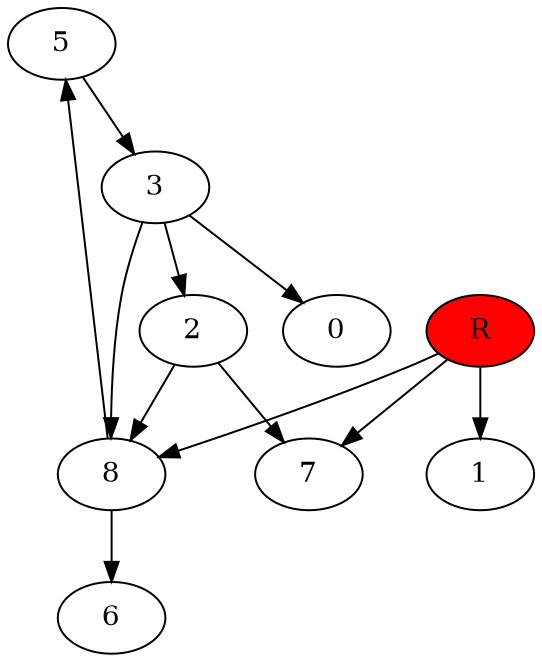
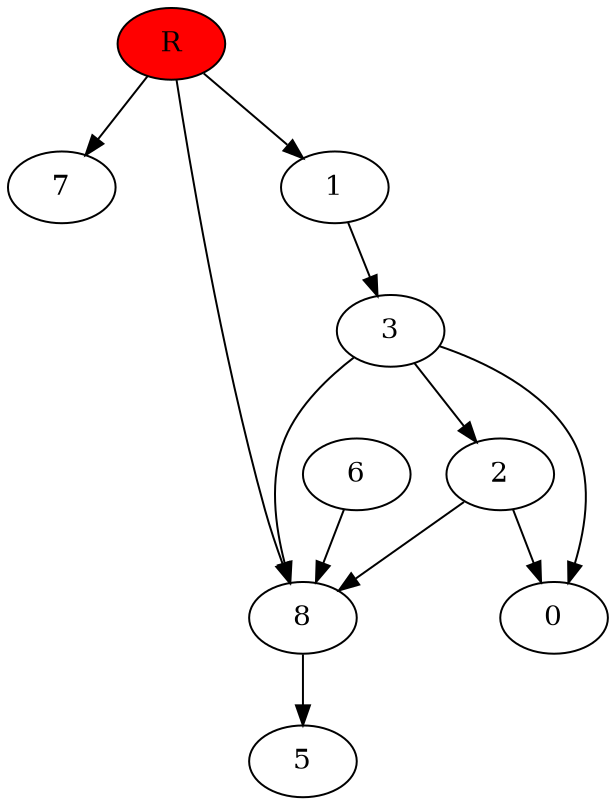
edge "5" -> "3": now "1" -> "3"
edge "2" -> "7": now "2" -> "0"
edge "8" -> "6": reversed
